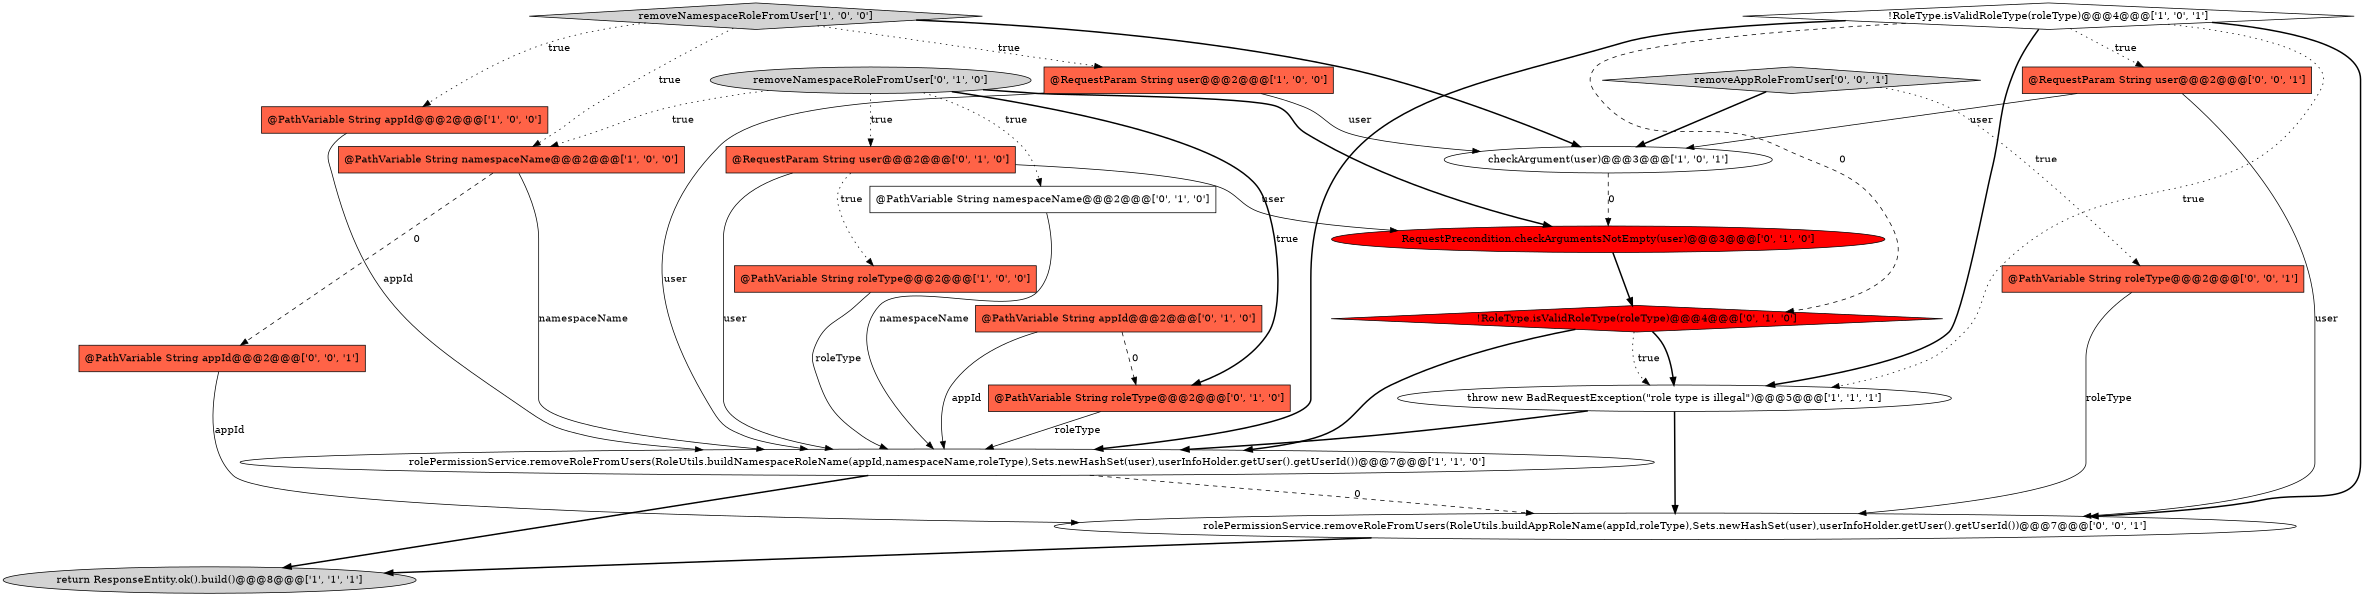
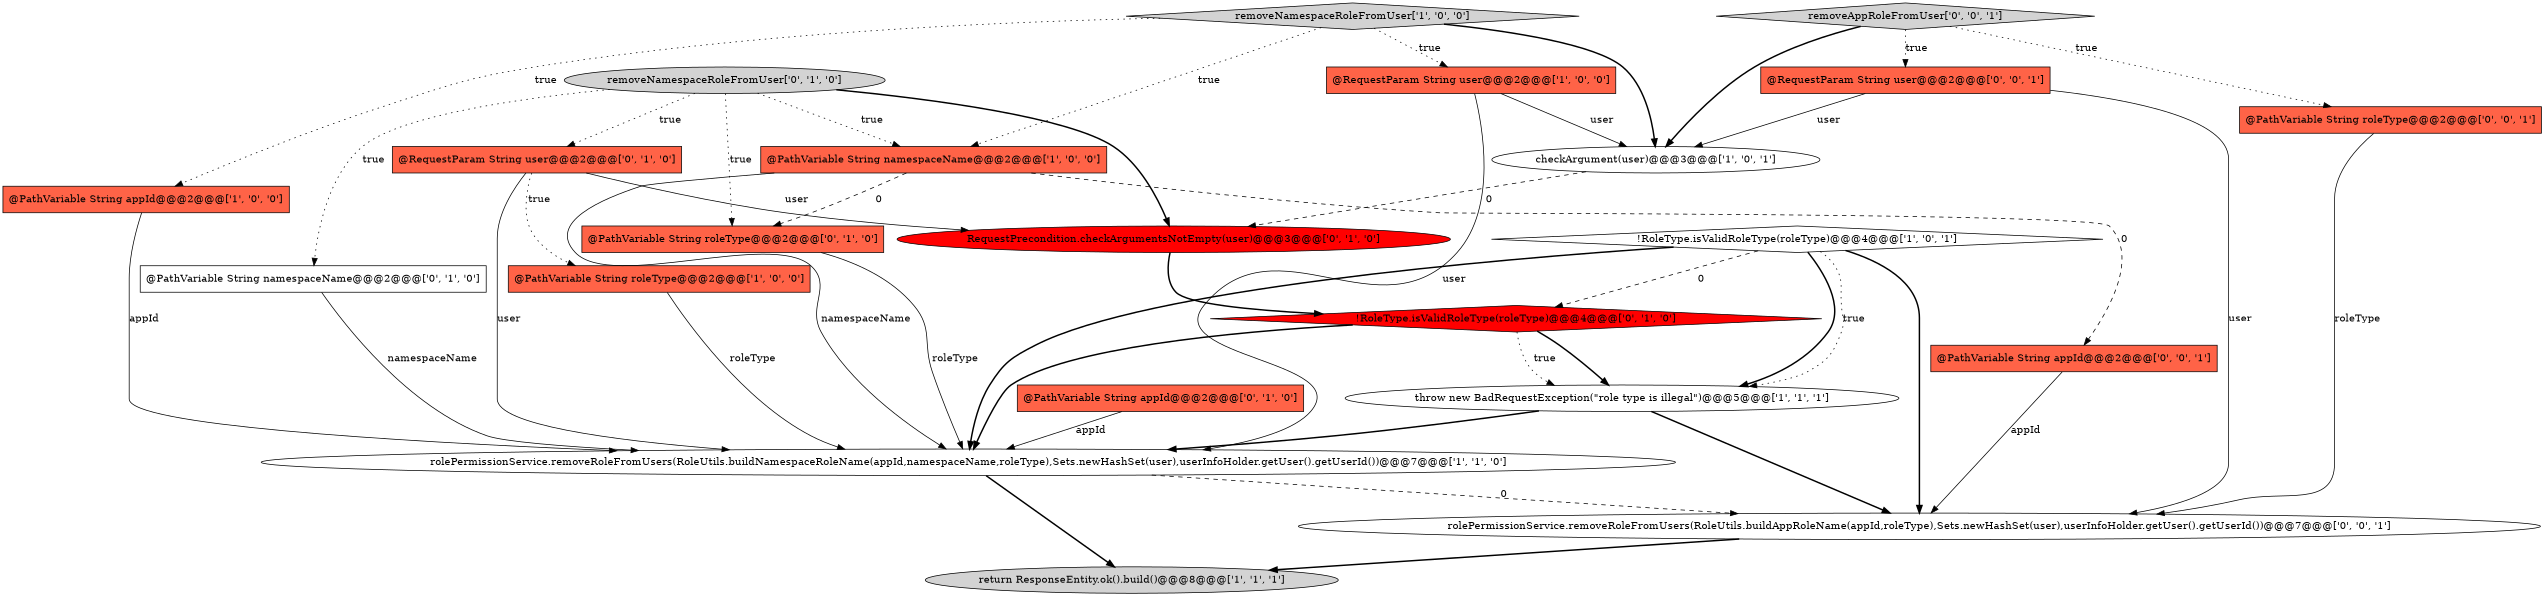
edge "!RoleType.isValidRoleType(roleType)@@@4@@@['1', '0', '1']" -> "@RequestParam String user@@@2@@@['0', '0', '1']": now "removeAppRoleFromUser['0', '0', '1']" -> "@RequestParam String user@@@2@@@['0', '0', '1']"
edge "removeNamespaceRoleFromUser['0', '1', '0']" -> "@PathVariable String roleType@@@2@@@['0', '1', '0']": style bold -> dotted
edge "@PathVariable String appId@@@2@@@['0', '1', '0']" -> "@PathVariable String roleType@@@2@@@['0', '1', '0']": now "@PathVariable String namespaceName@@@2@@@['1', '0', '0']" -> "@PathVariable String roleType@@@2@@@['0', '1', '0']"
